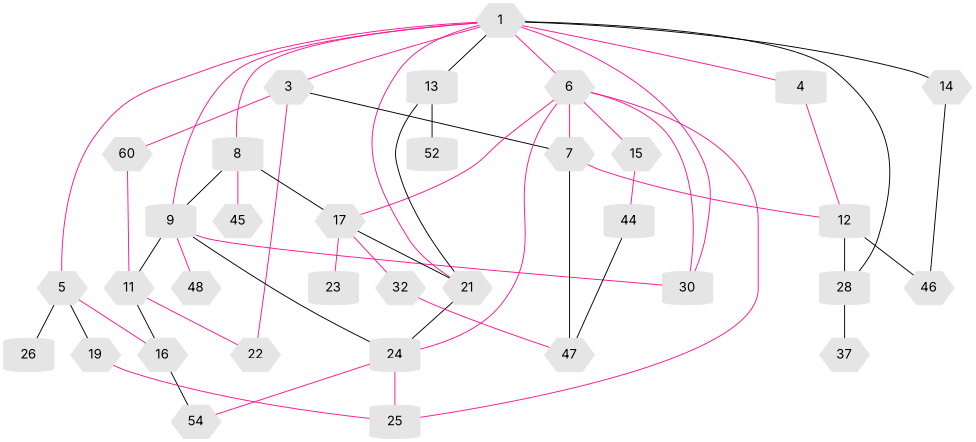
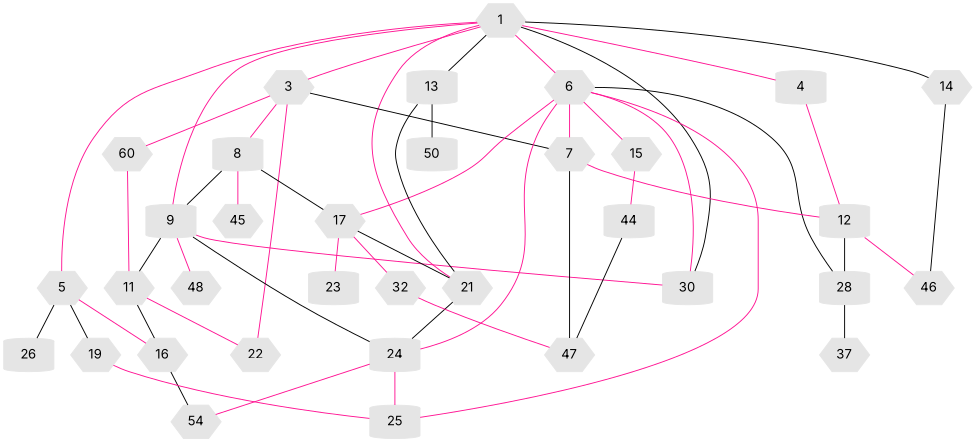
edge "1" -- "28": now "6" -- "28"
edge "1" -- "8": now "3" -- "8"
edge "1" -- "30": color deeppink -> black
node "52": label "52" -> "50"
edge "12" -- "46": color black -> deeppink
